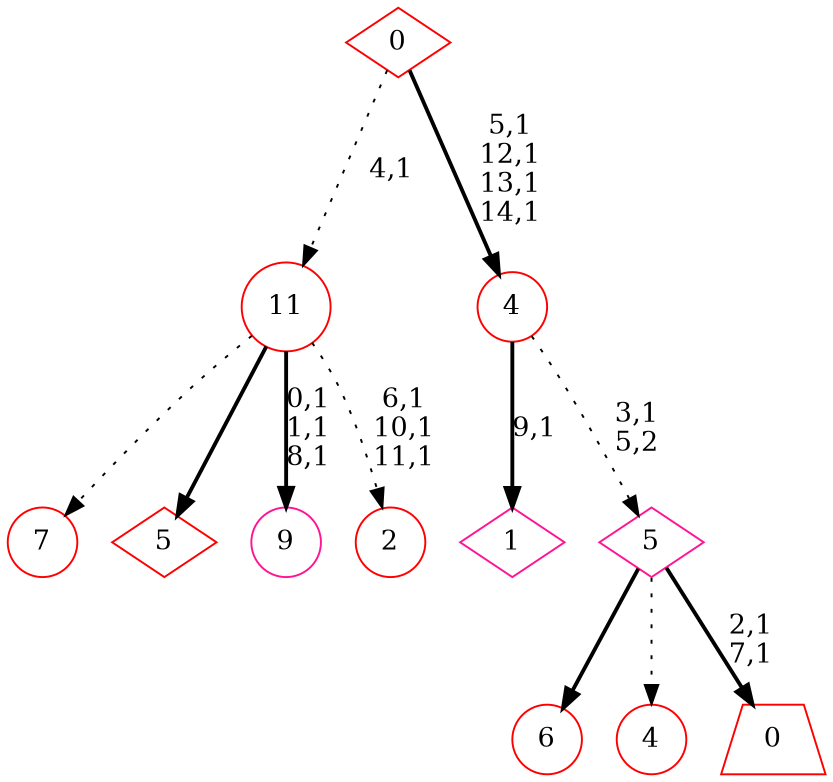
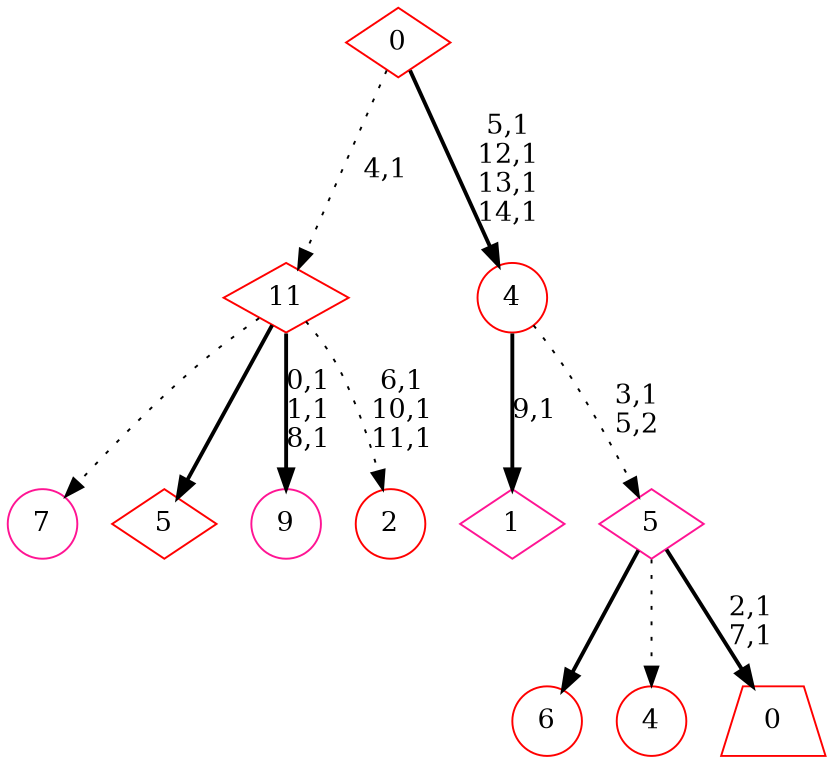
node "11": shape circle -> diamond
node "7": color red -> deeppink
